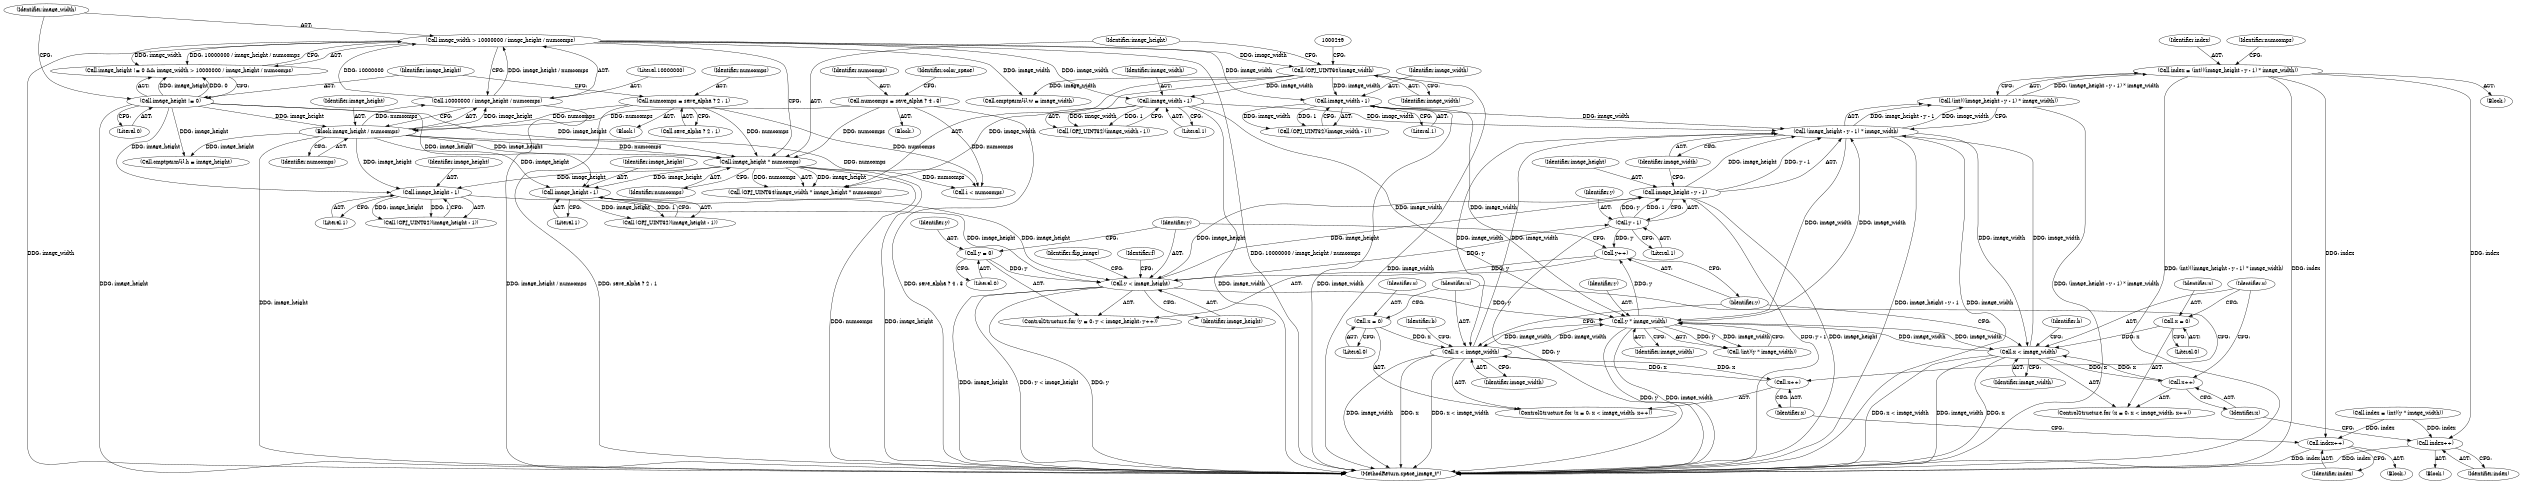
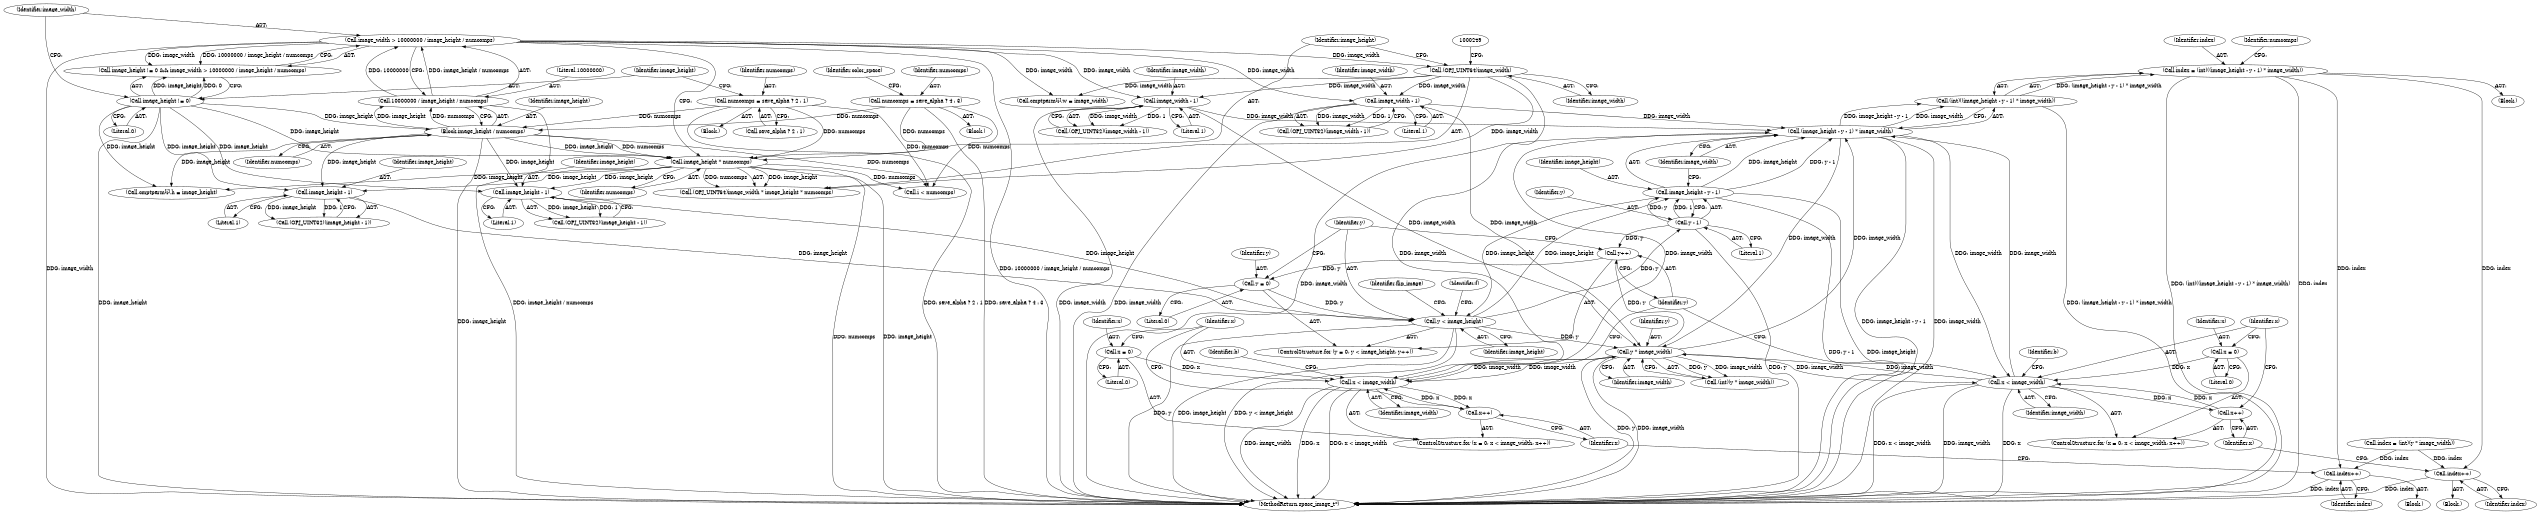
edge "(Call,index = (int)((image_height - y - 1) * image_width))" -> "(Call,(int)((image_height - y - 1) * image_width))": label "CFG: " -> "AST: "
edge "(Call,image_height * numcomps)" -> "(Call,cmptparm[i].h = image_height)": added, label "DDG: image_height"
edge "(Call,y++)" -> "(Call,y < image_height)": now "(Call,y++)" -> "(Call,y = 0)"
